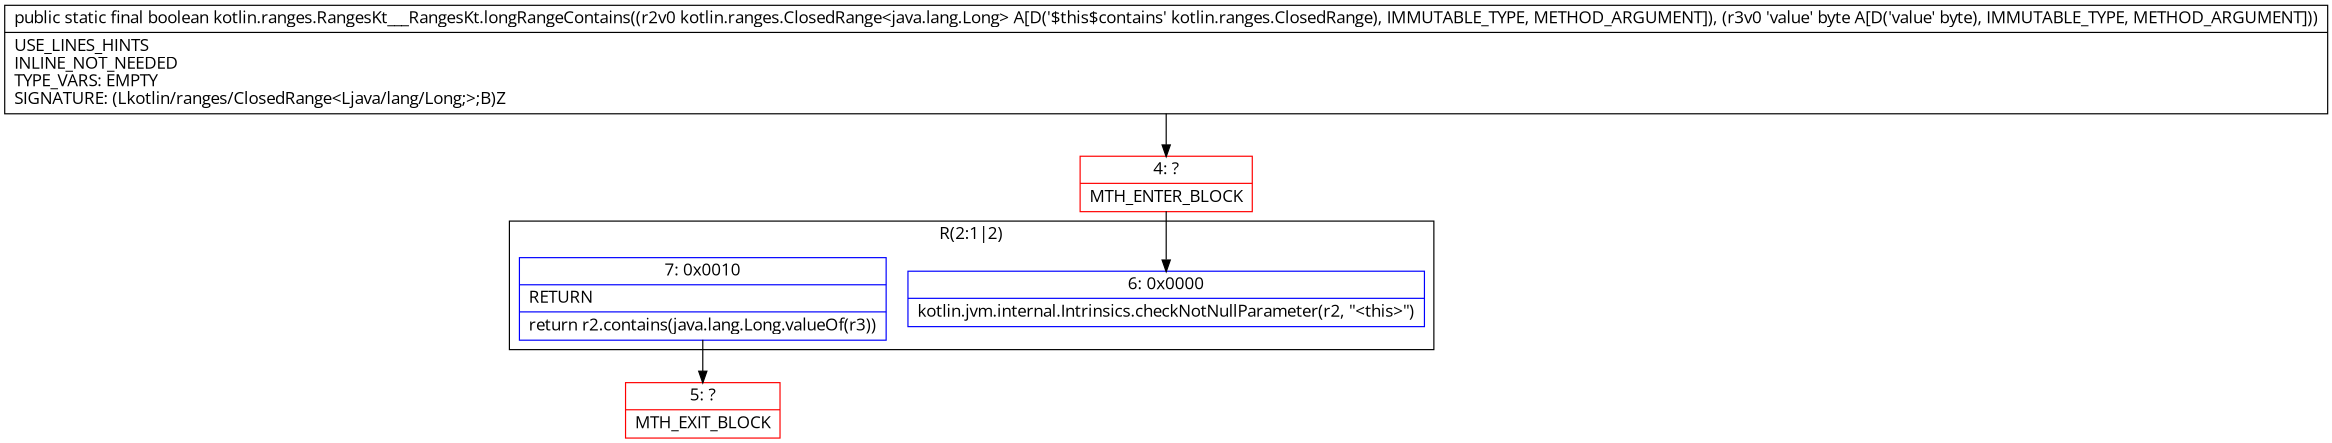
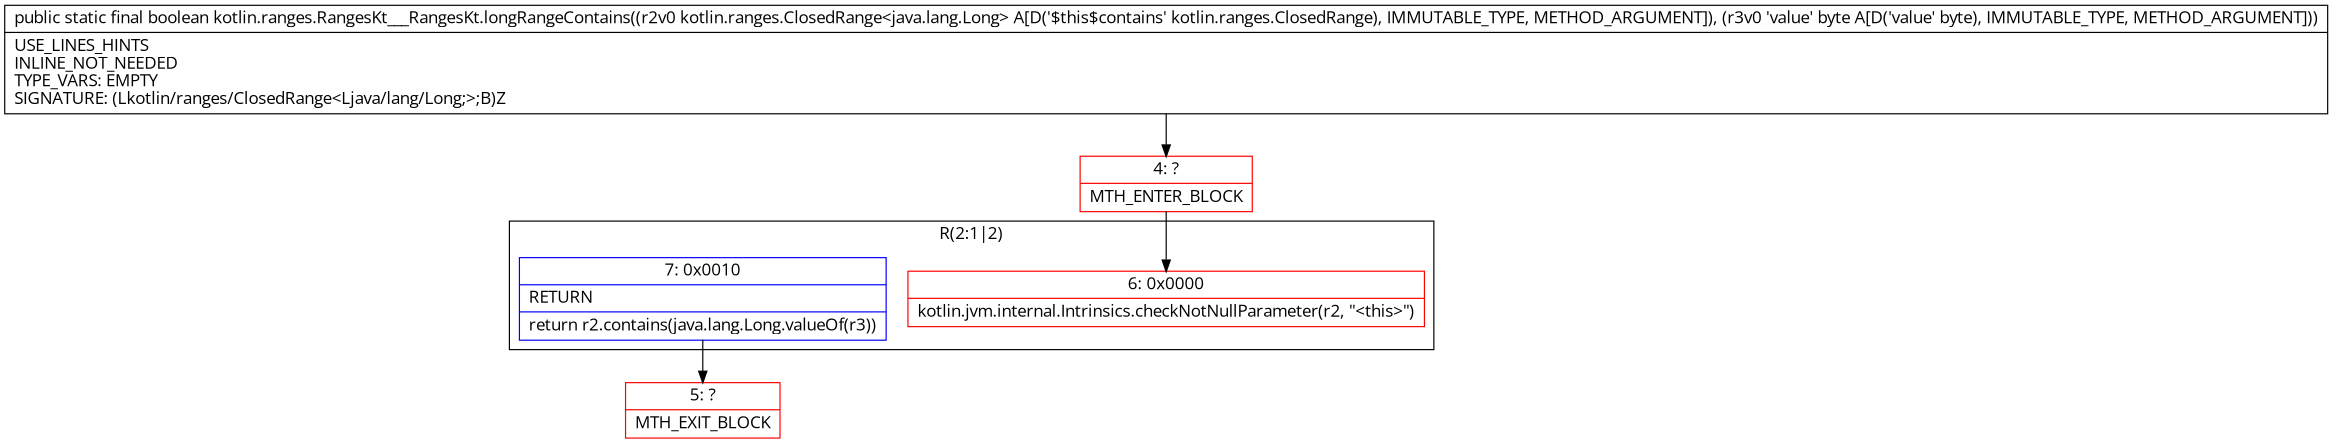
node "6: 0x0000": color blue -> red
